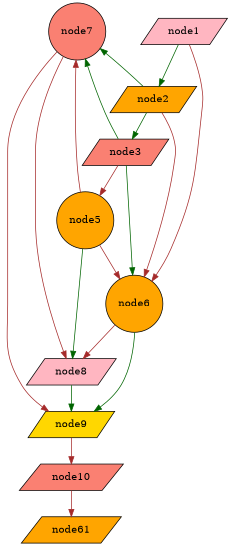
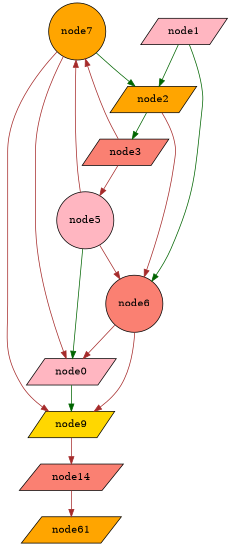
node "node7": fillcolor salmon -> orange
edge "node2" -> "node7": reversed
edge "node3" -> "node7": color darkgreen -> brown
edge "node1" -> "node6": color brown -> darkgreen
edge "node3" -> "node6": removed
node "node5": fillcolor orange -> lightpink
node "node6": fillcolor orange -> salmon
node "node8": label "node8" -> "node0"
edge "node6" -> "node9": color darkgreen -> brown
node "node10": label "node10" -> "node14"
